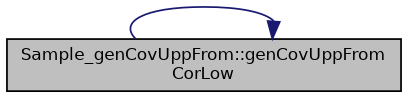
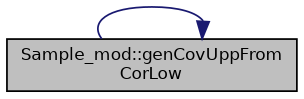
node "Sample_genCovUppFrom::genCovUppFrom CorLow": label "Sample_genCovUppFrom::genCovUppFrom CorLow" -> "Sample_mod::genCovUppFrom CorLow"
